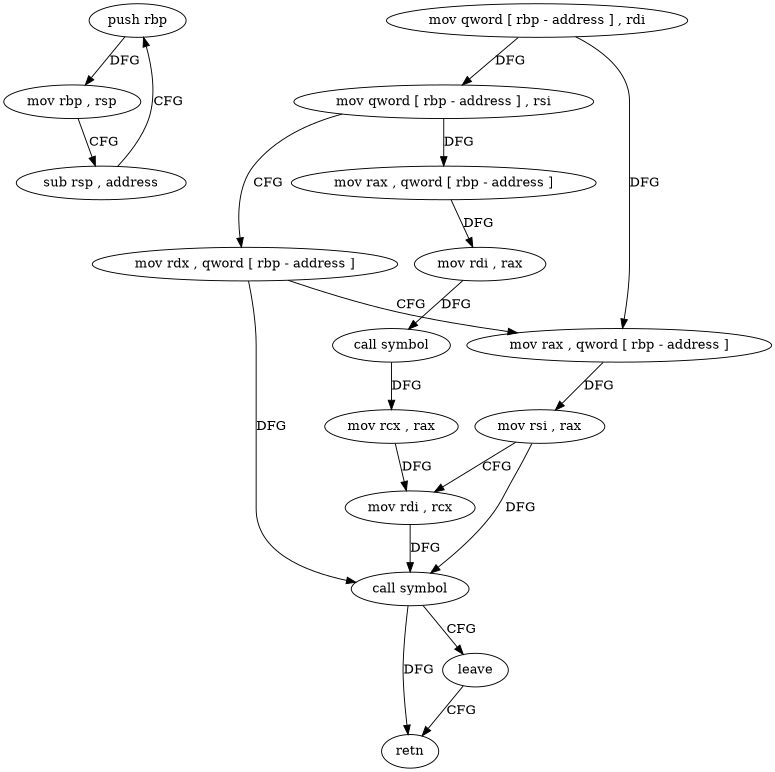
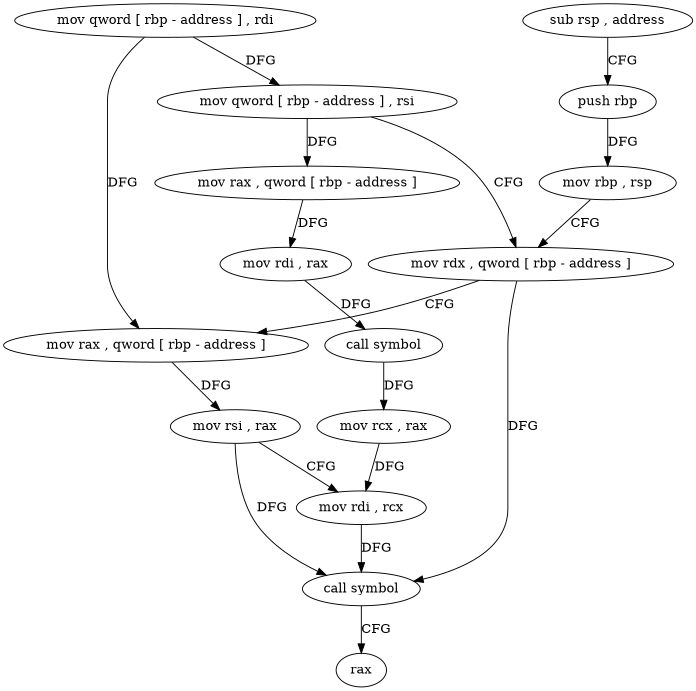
edge "mov rbp , rsp" -> "sub rsp , address": now "mov rbp , rsp" -> "mov rdx , qword [ rbp - address ]"
node "leave": label "leave" -> "rax"
node "retn": removed
